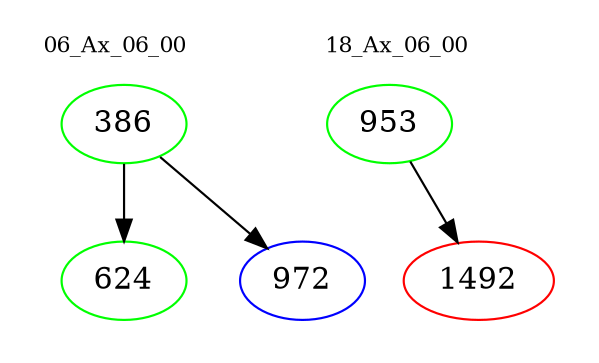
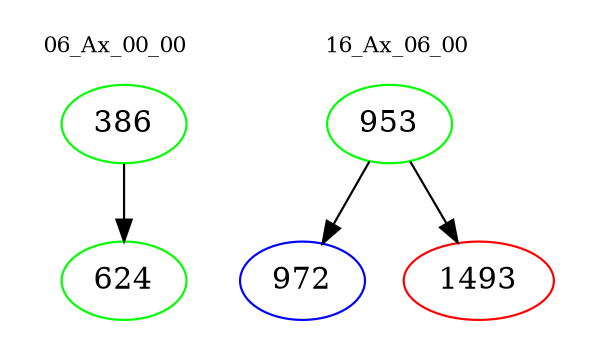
cluster "06_Ax_06_00": label "06_Ax_06_00" -> "06_Ax_00_00"
cluster "18_Ax_06_00": label "18_Ax_06_00" -> "16_Ax_06_00"
edge "386" -> "972": now "953" -> "972"
node "1492": label "1492" -> "1493"
